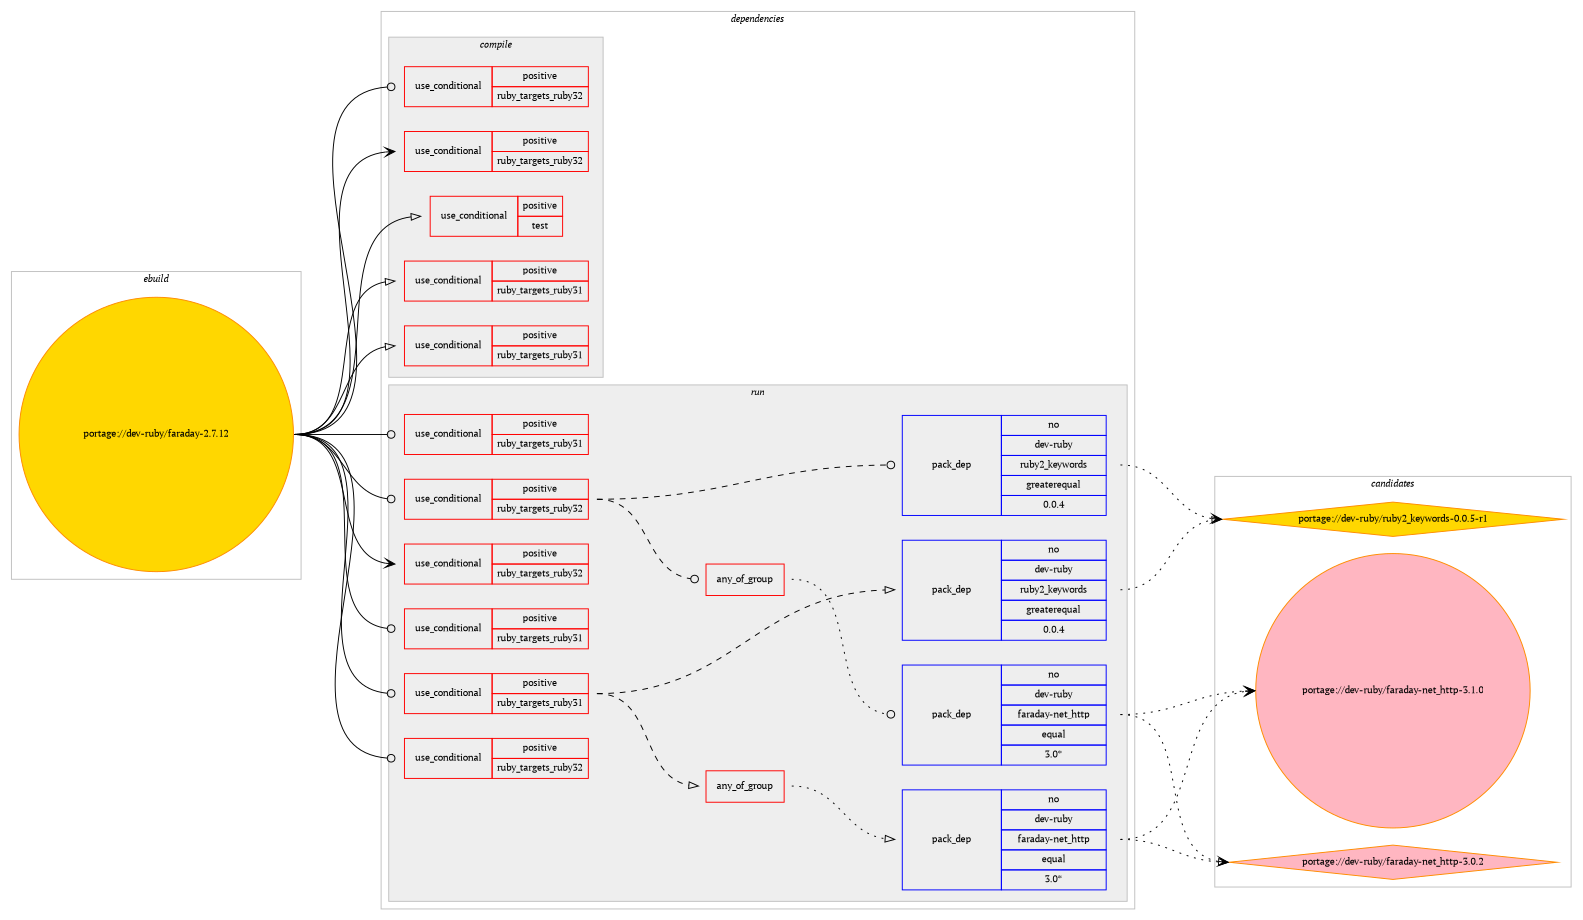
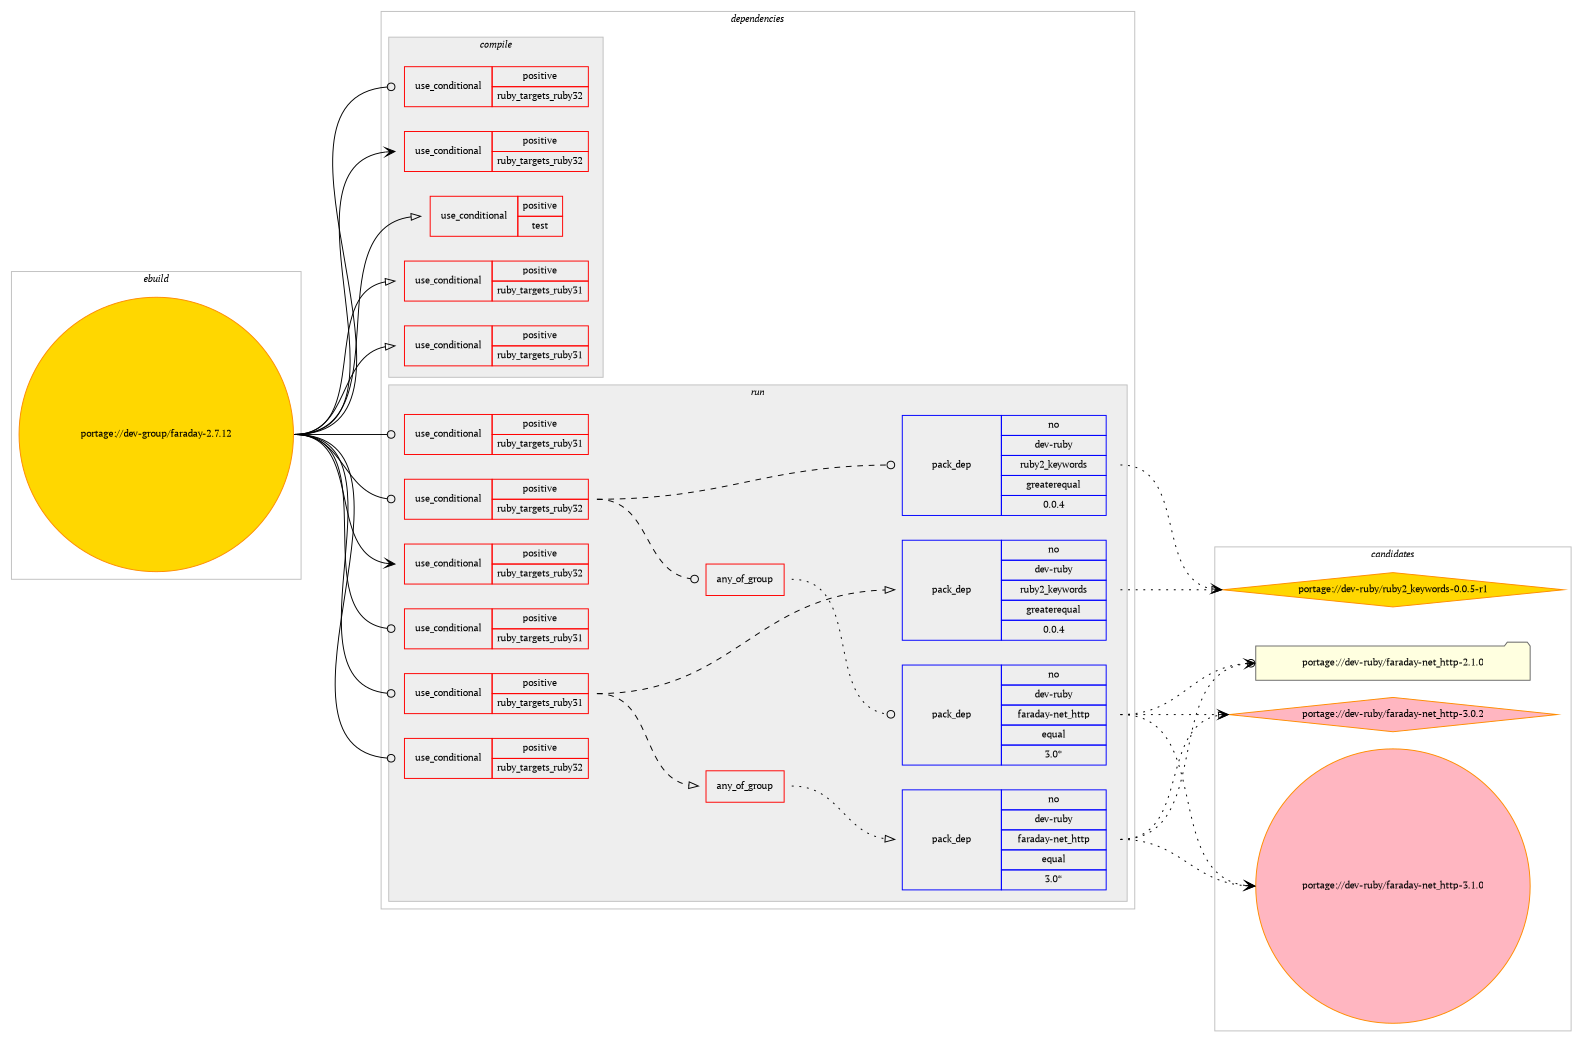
node "portage://dev-ruby/faraday-2.7.12": label "portage://dev-ruby/faraday-2.7.12" -> "portage://dev-group/faraday-2.7.12"
node "portage://dev-ruby/faraday-net_http-2.1.0": added
